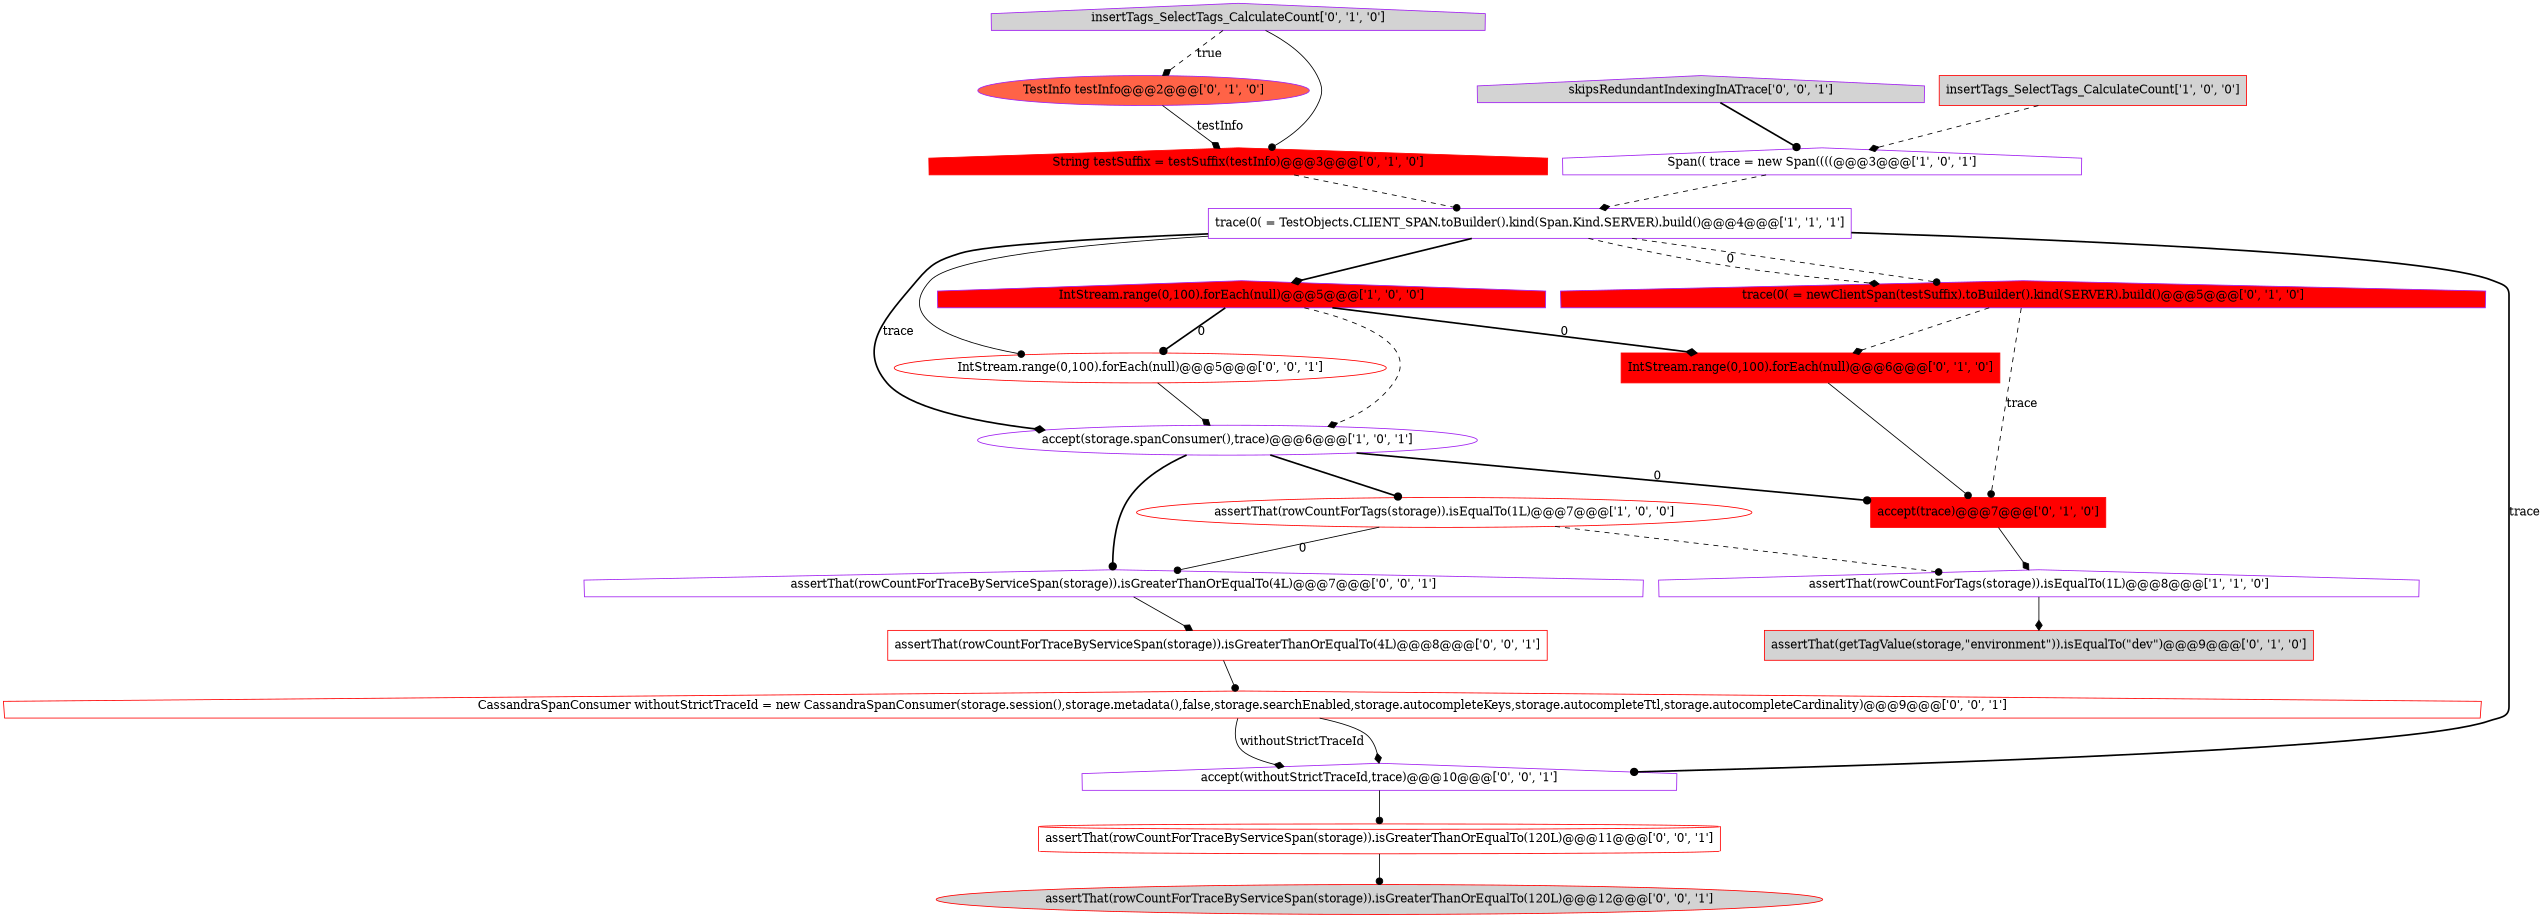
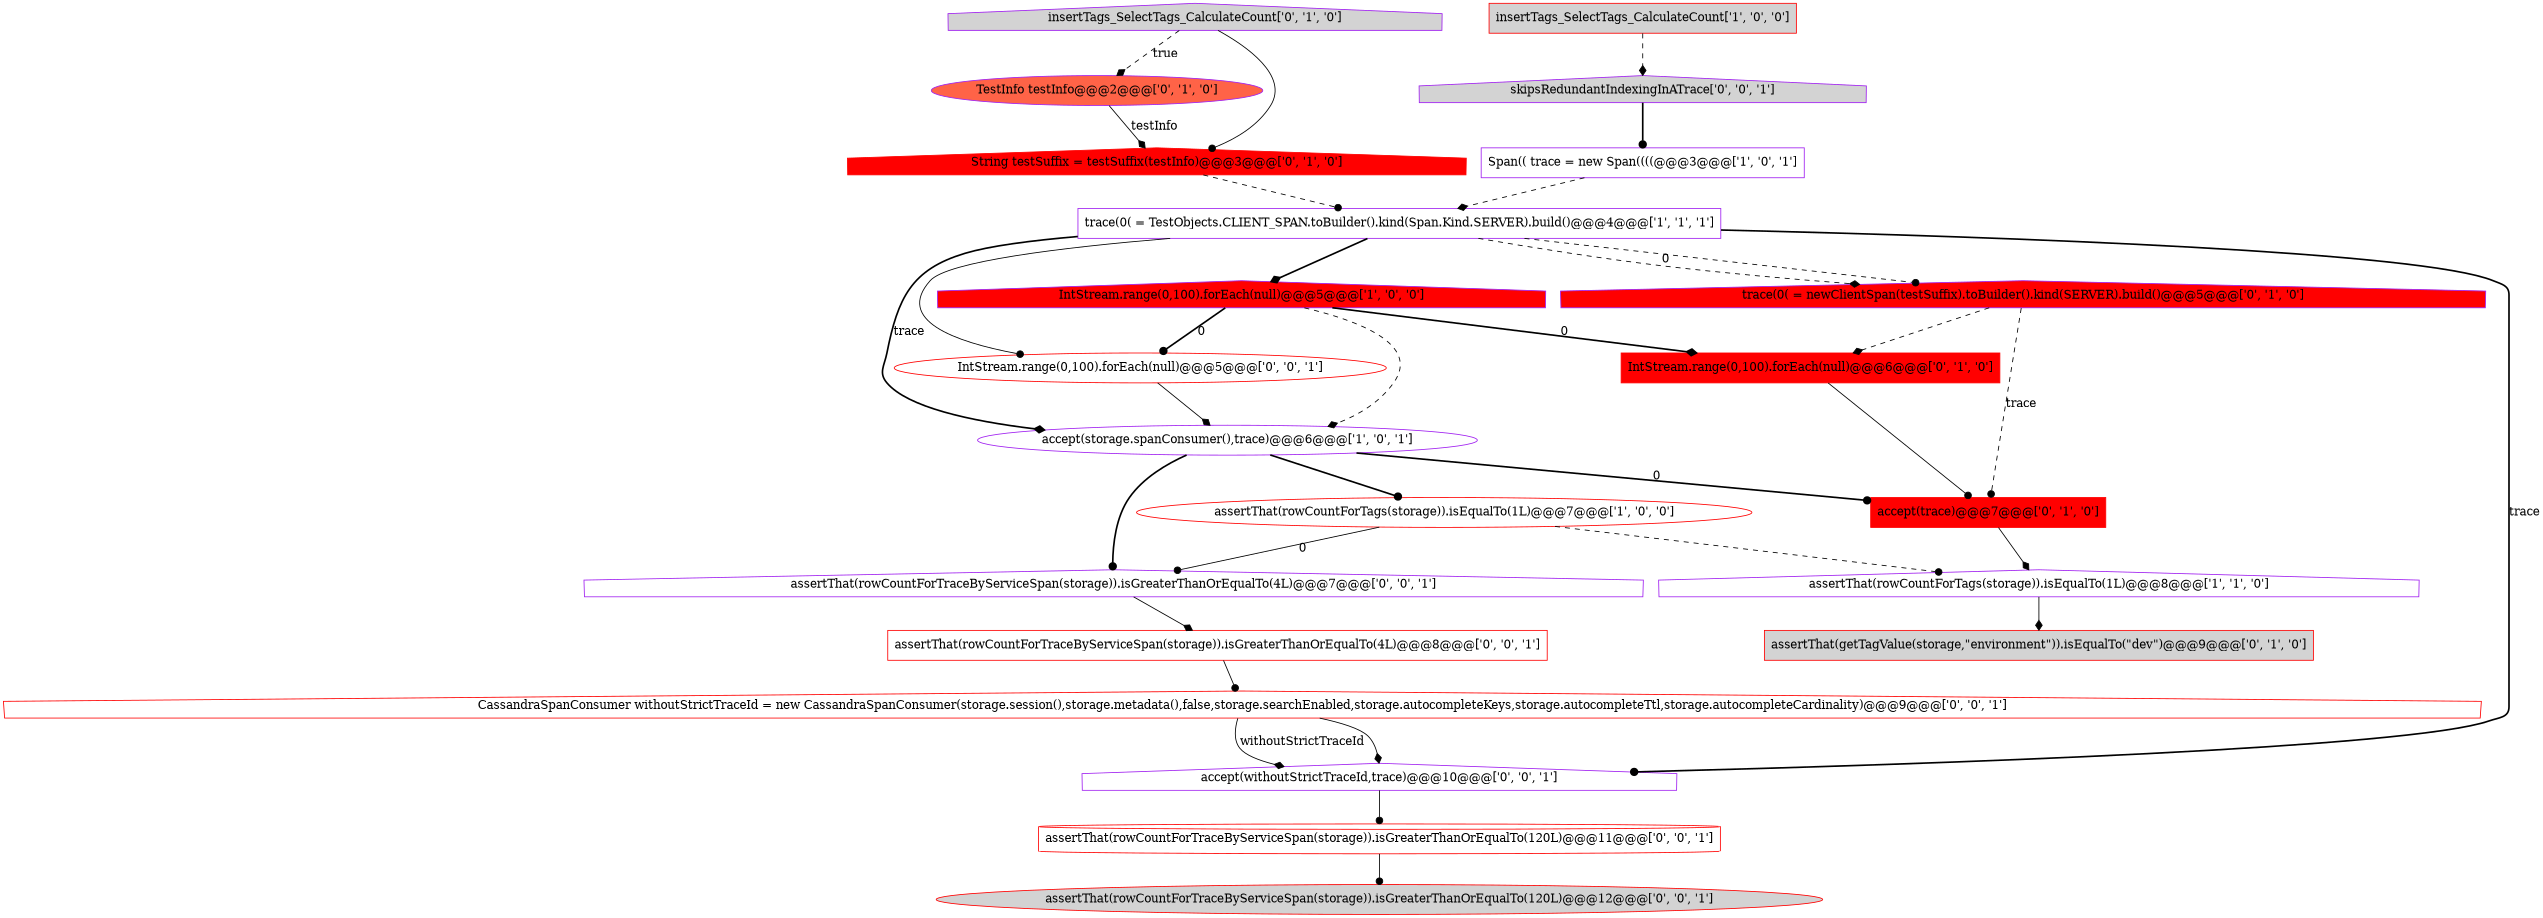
edge "insertTags_SelectTags_CalculateCount['1', '0', '0']" -> "Span(( trace = new Span((((@@@3@@@['1', '0', '1']": now "insertTags_SelectTags_CalculateCount['1', '0', '0']" -> "skipsRedundantIndexingInATrace['0', '0', '1']"
node "Span(( trace = new Span((((@@@3@@@['1', '0', '1']": shape house -> box
